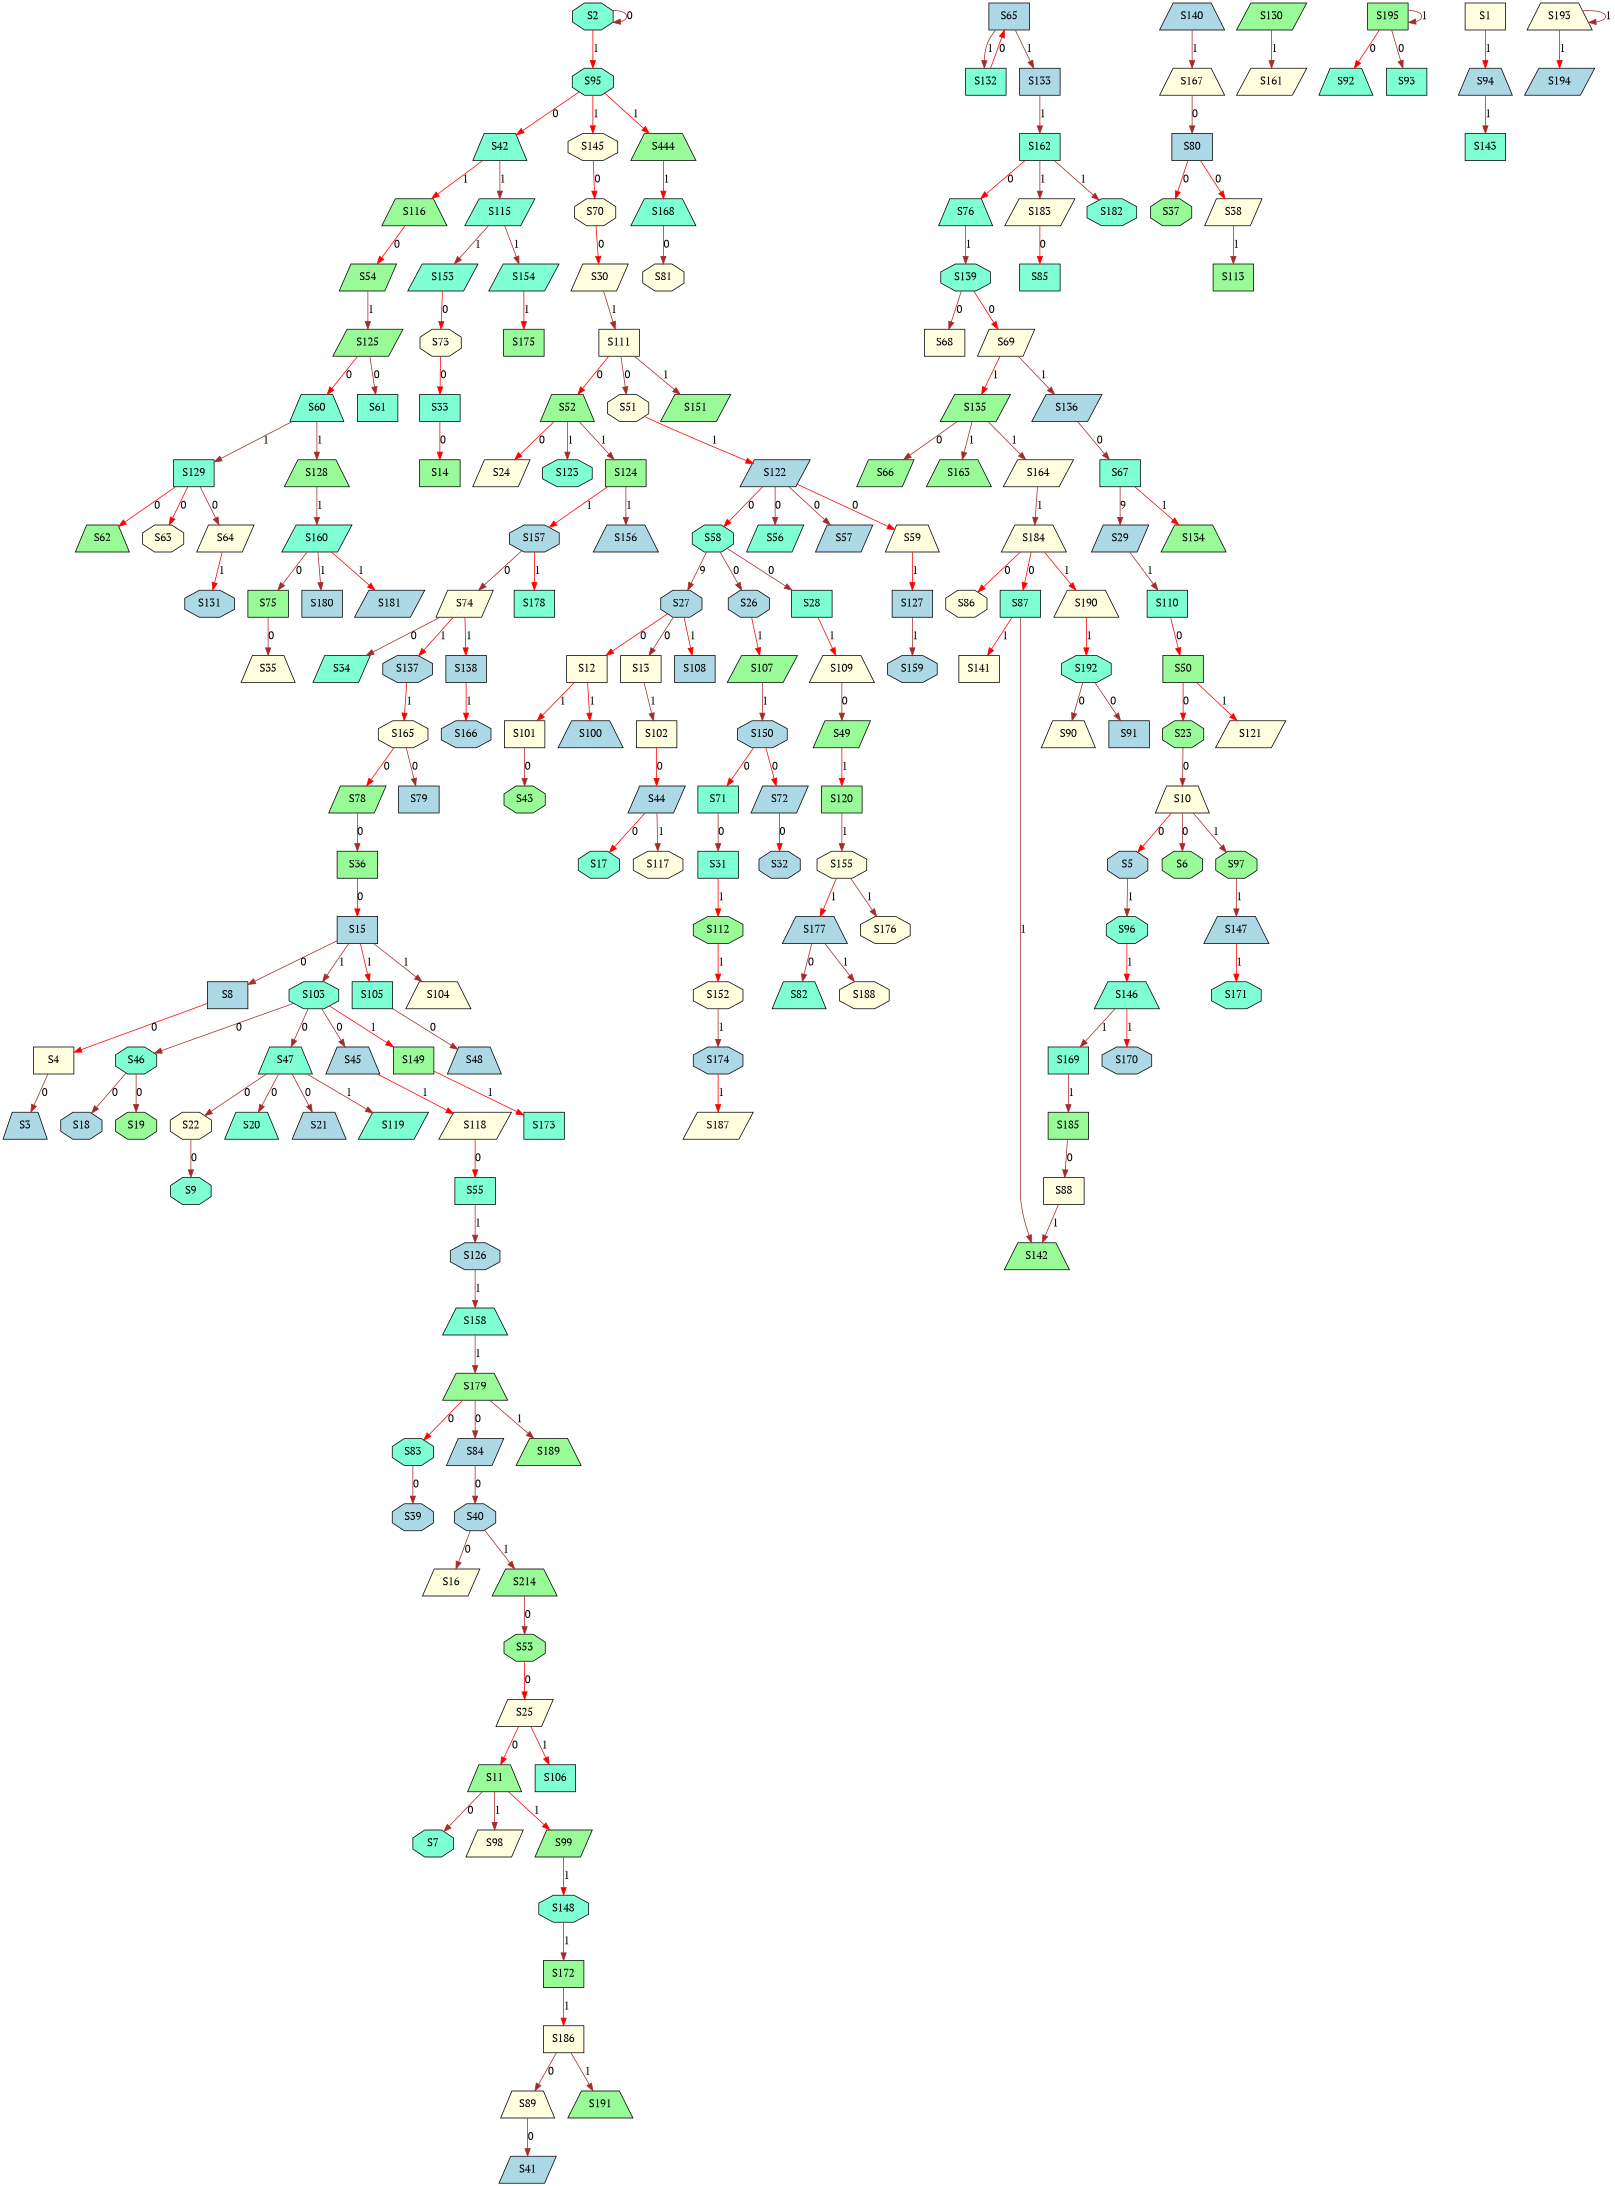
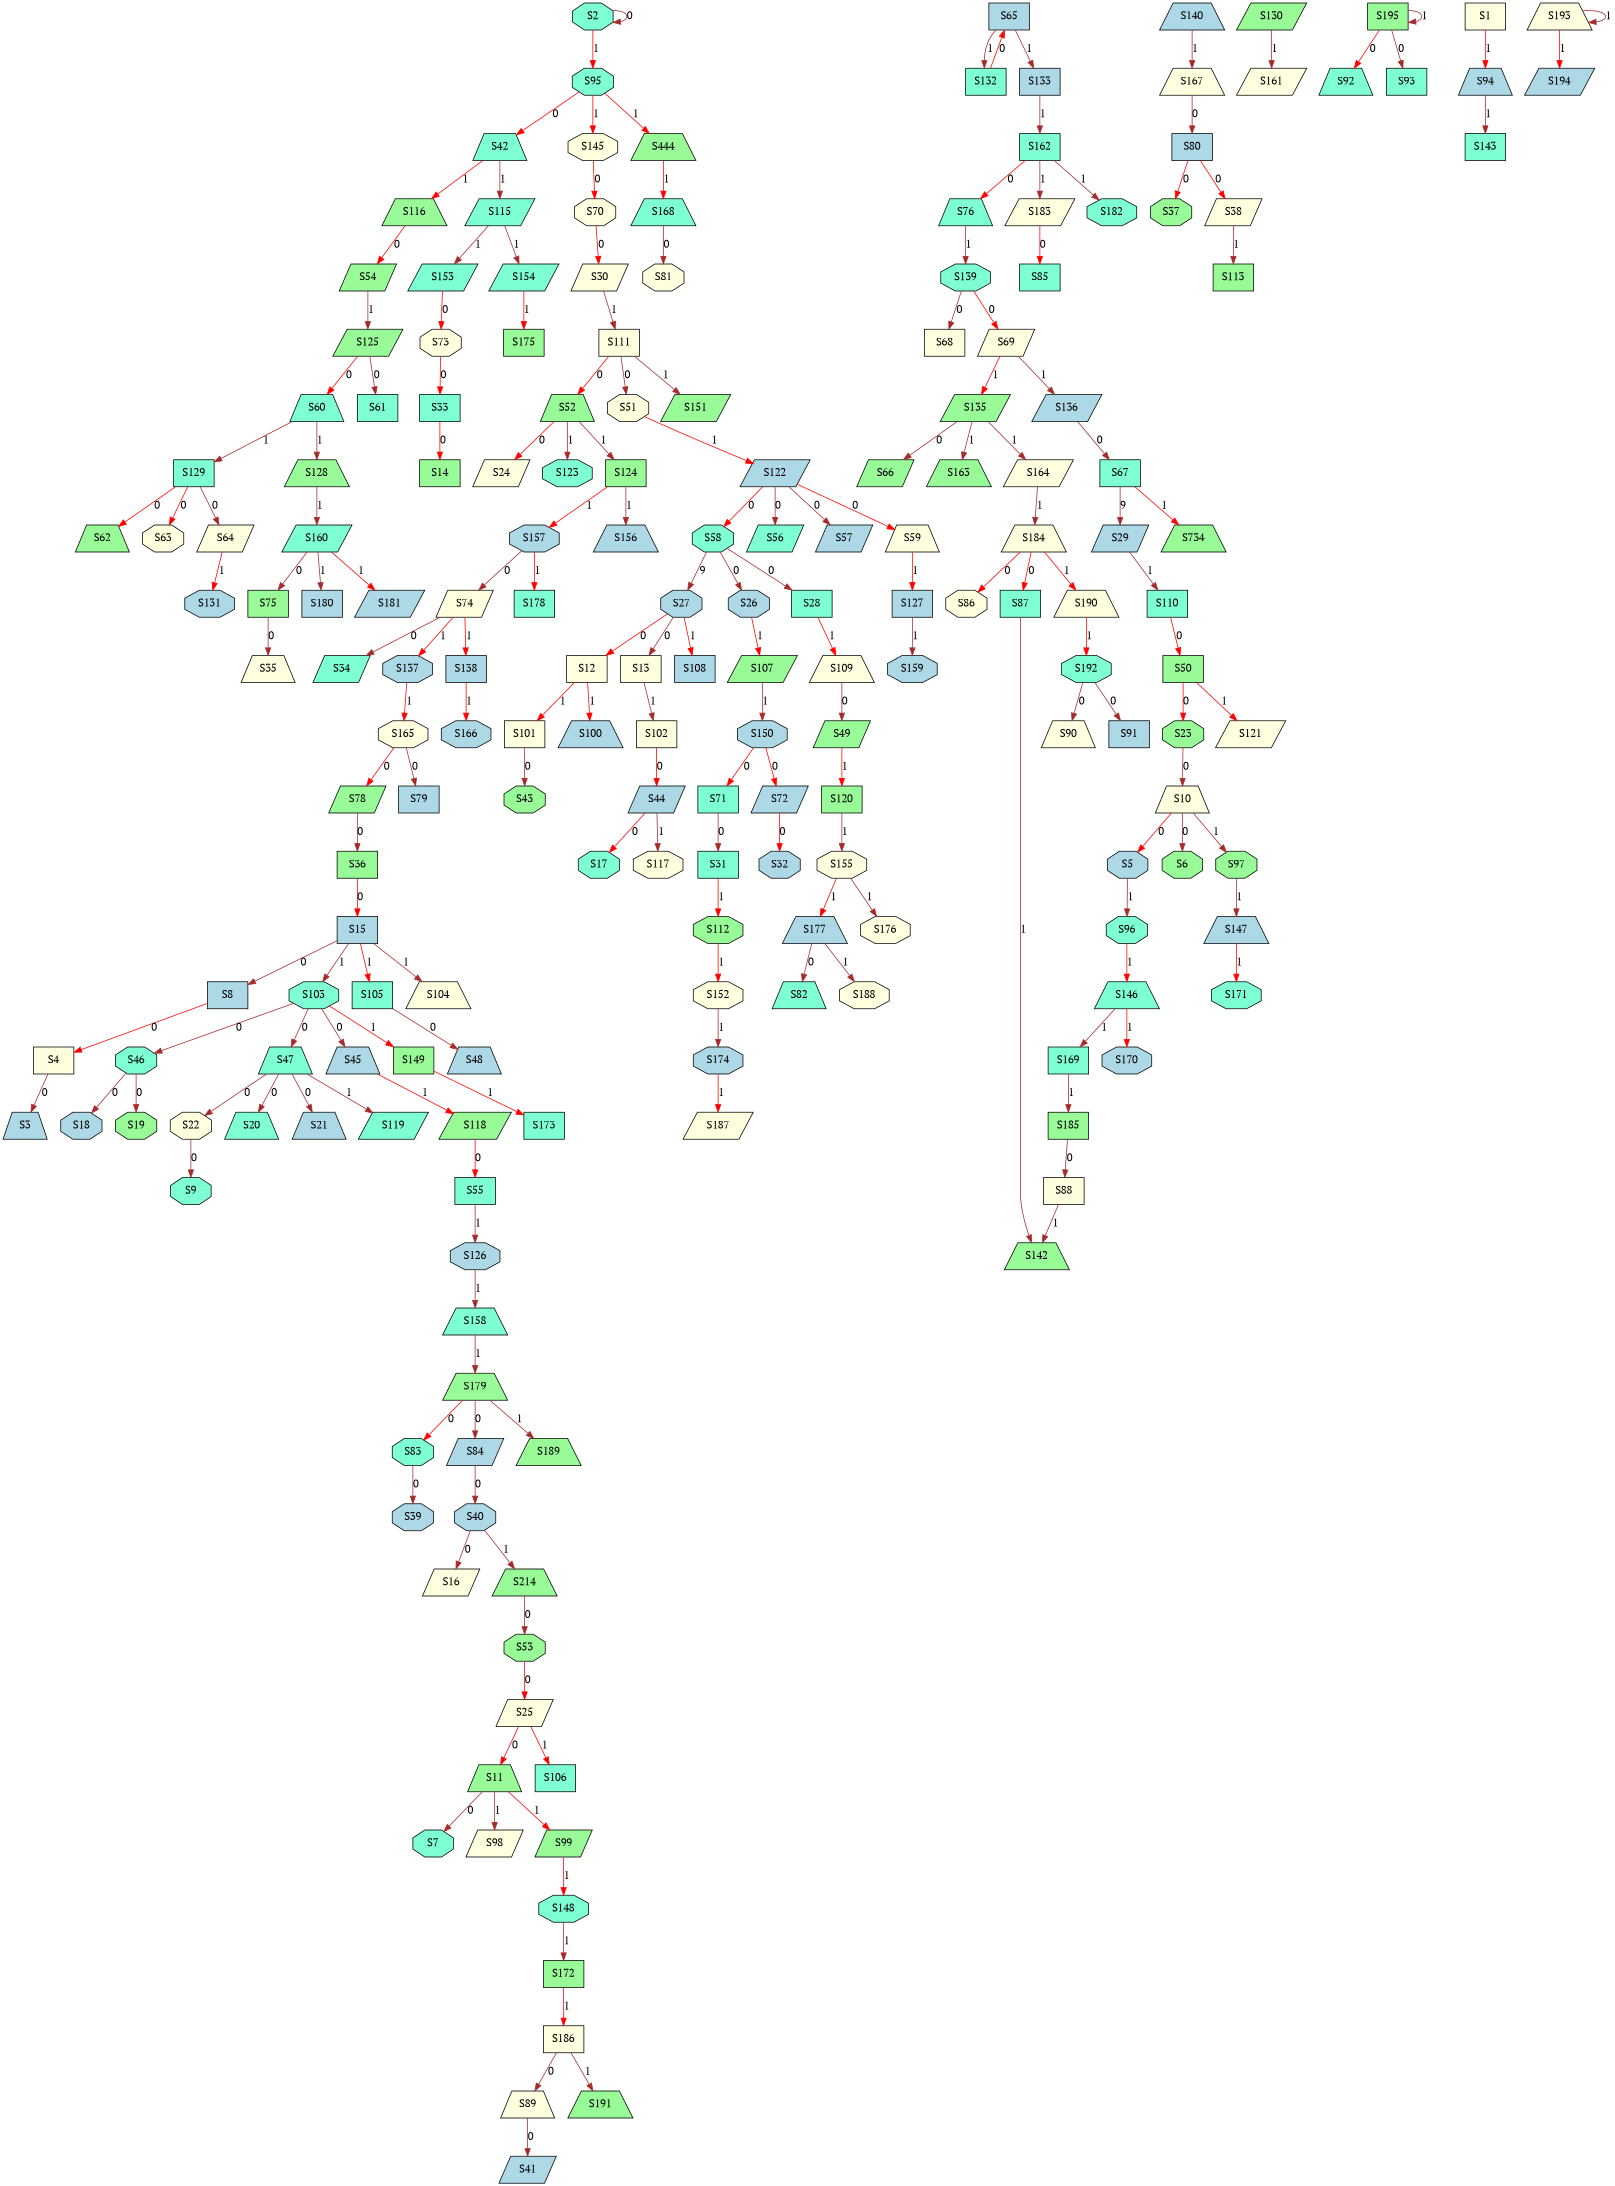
node "S134": label "S134" -> "S734"
node "S141": removed
node "S118": fillcolor lightyellow -> palegreen
